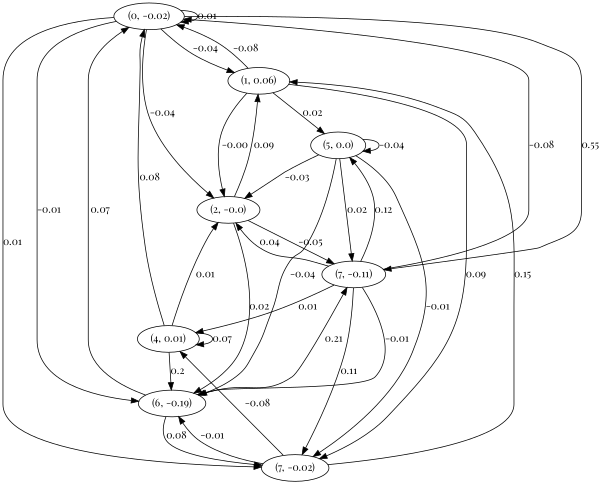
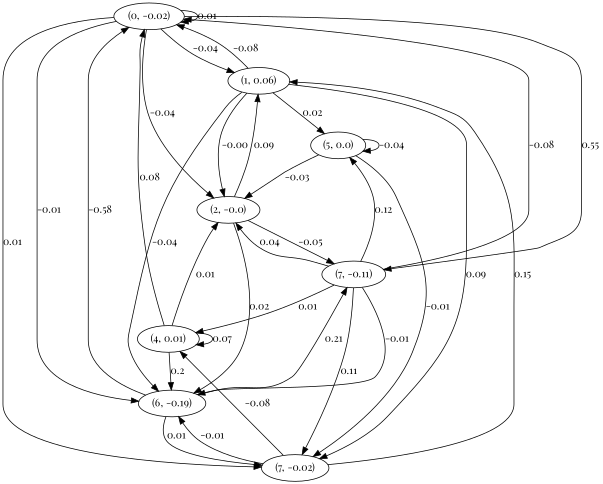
edge "(5, 0.0)" -> "(7, -0.11)": removed, label "0.02"
edge "(6, -0.19)" -> "(0, -0.02)": label "0.07" -> "-0.58"
edge "(5, 0.0)" -> "(6, -0.19)": now "(1, 0.06)" -> "(6, -0.19)"
edge "(6, -0.19)" -> "(7, -0.02)": label "0.08" -> "0.01"
